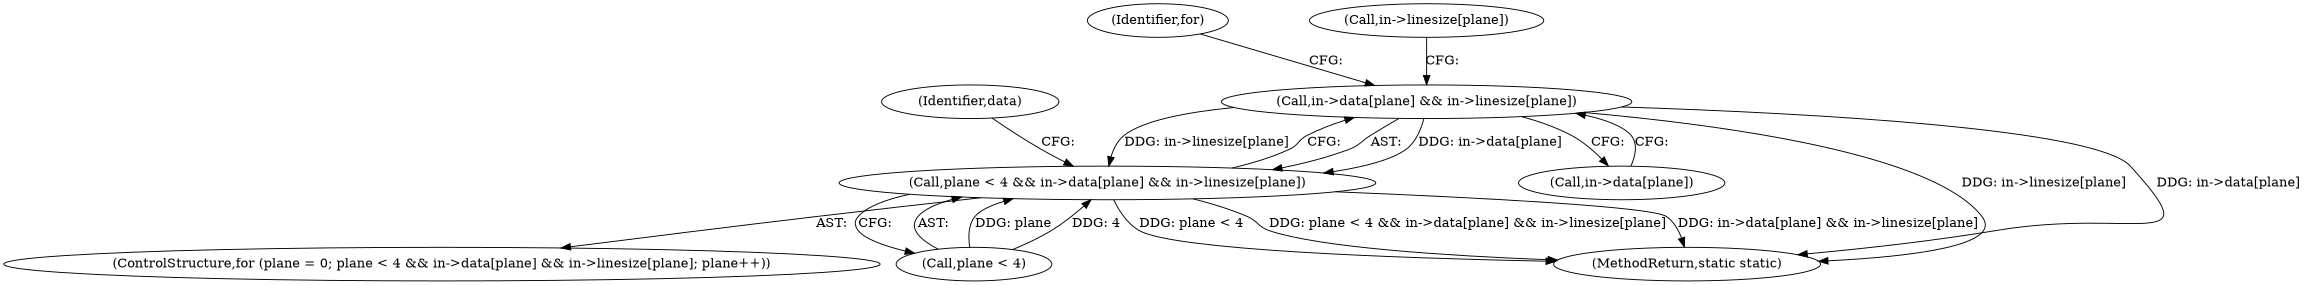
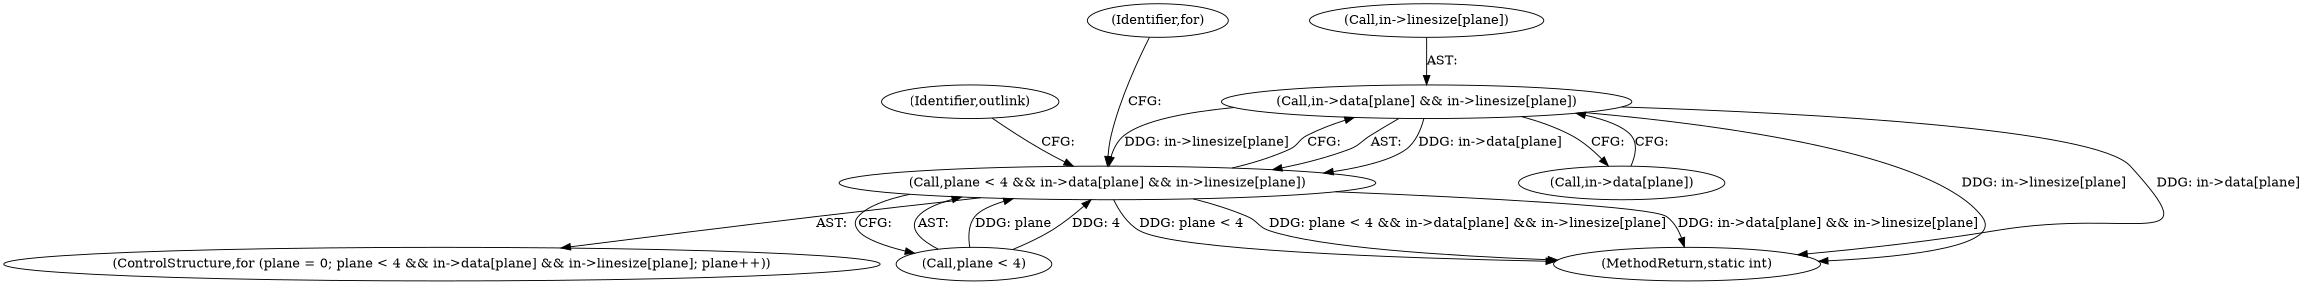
edge "(Identifier,for)" -> "(Call,in->data[plane] && in->linesize[plane])": now "(Identifier,for)" -> "(Call,plane < 4 && in->data[plane] && in->linesize[plane])"
edge "(Call,in->linesize[plane])" -> "(Call,in->data[plane] && in->linesize[plane])": label "CFG: " -> "AST: "
node "(Identifier,data)": label "(Identifier,data)" -> "(Identifier,outlink)"
node "(MethodReturn,static static)": label "(MethodReturn,static static)" -> "(MethodReturn,static int)"
